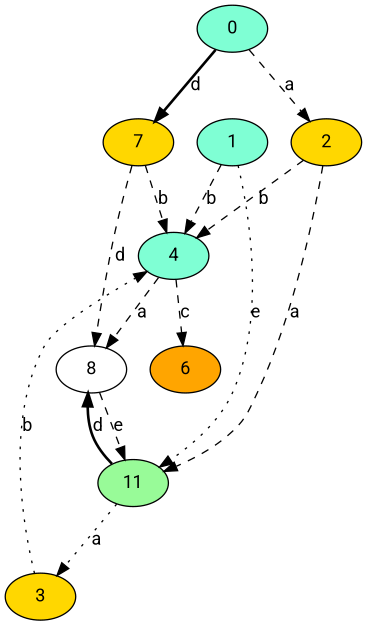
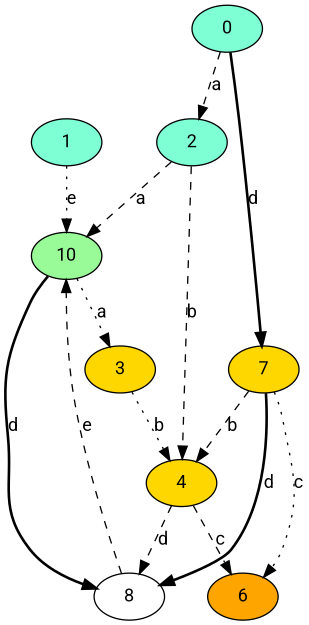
node "2": fillcolor gold -> aquamarine
edge "1" -> "4": removed, label "b"
edge "7" -> "8": style dashed -> bold
node "4": fillcolor aquamarine -> gold
edge "4" -> "8": label "a" -> "d"
edge "7" -> "6": added, label "c"
node "11": label "11" -> "10"
